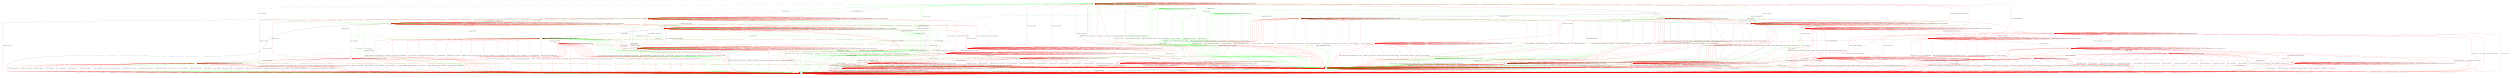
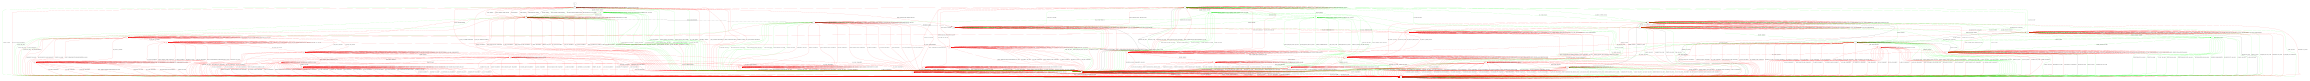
edge "h" -> "e": now "k" -> "e"
